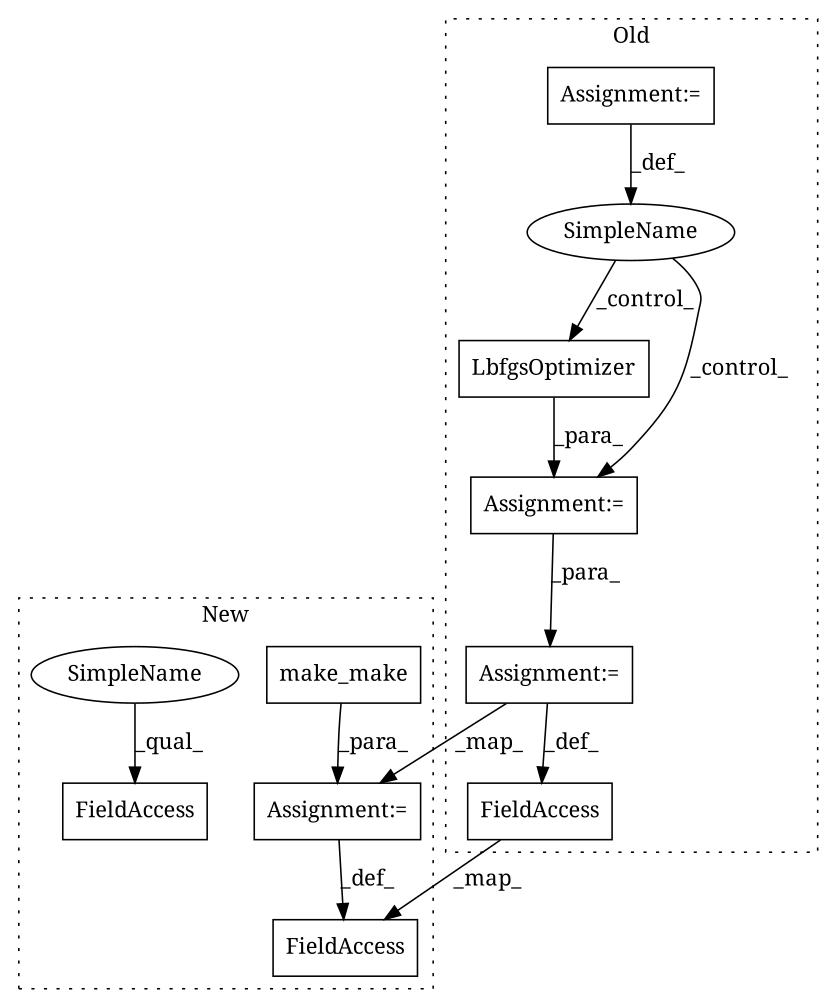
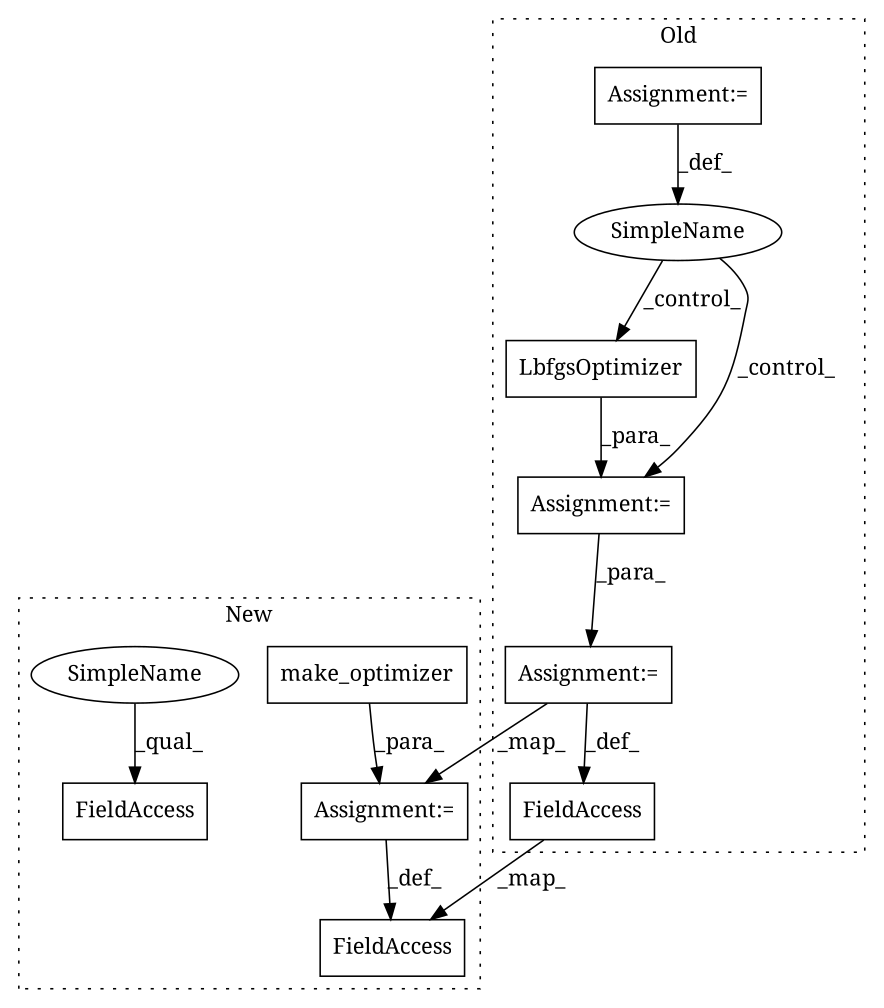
node "make_make": label "make_make" -> "make_optimizer"
